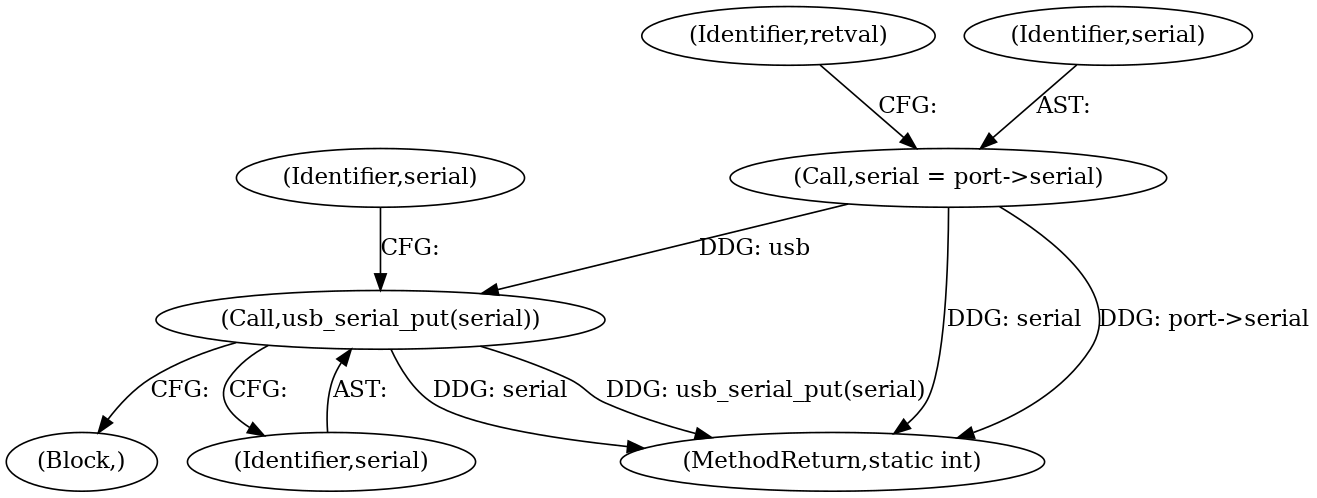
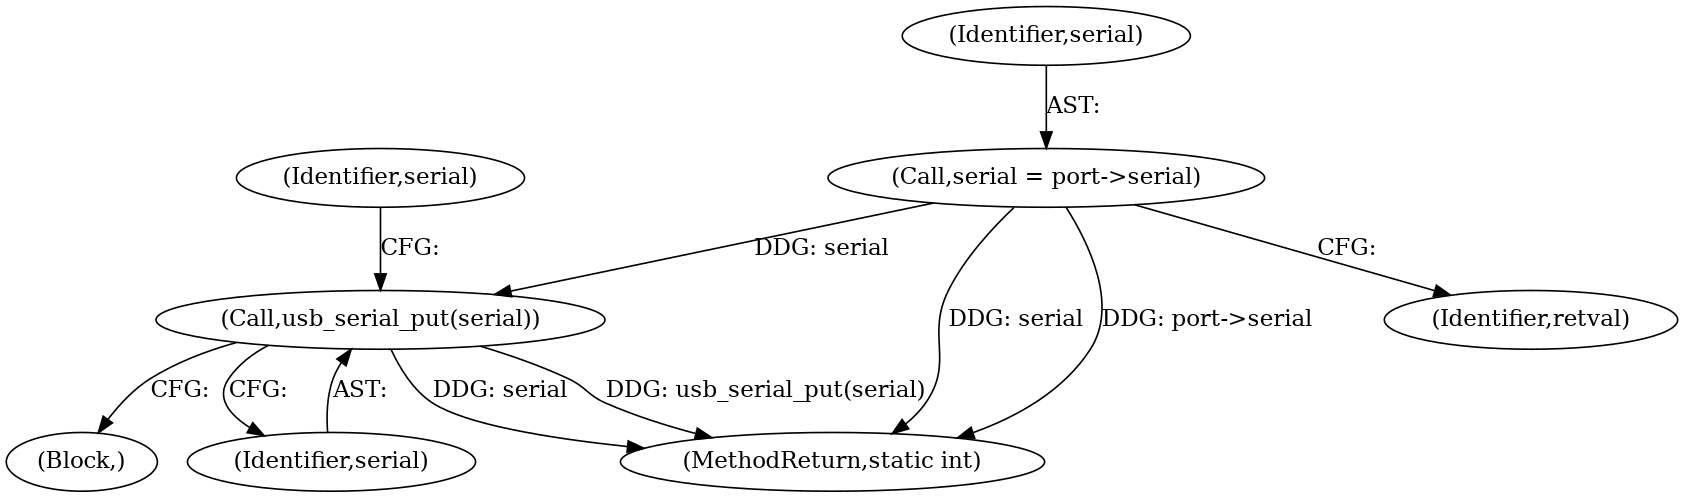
edge "(Identifier,retval)" -> "(Call,serial = port->serial)": reversed
edge "(Call,serial = port->serial)" -> "(Call,usb_serial_put(serial))": label "DDG: usb" -> "DDG: serial"
